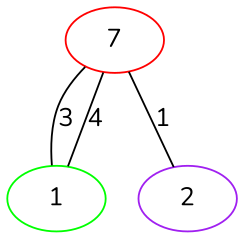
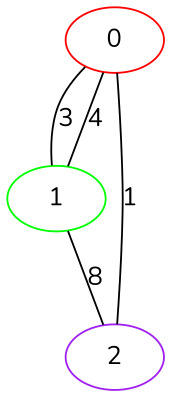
node "7": label "7" -> "0"
edge "1" -- "2": added, label "8"
